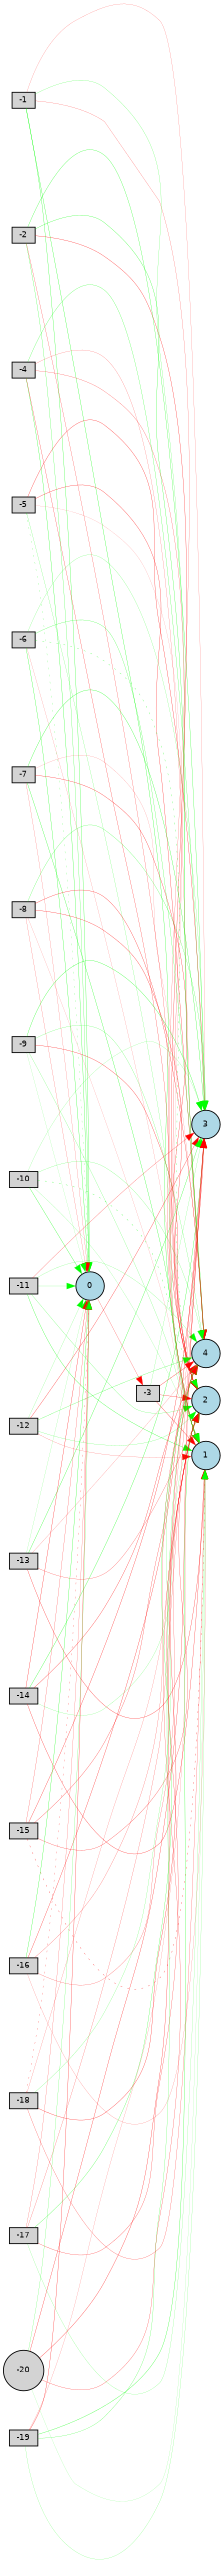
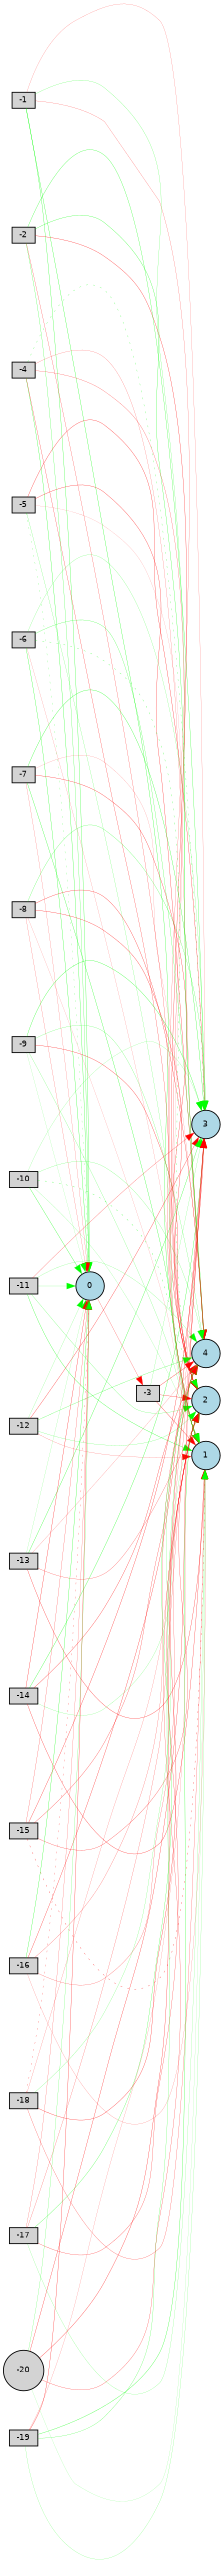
edge "-4" -> "3": style solid -> dotted
